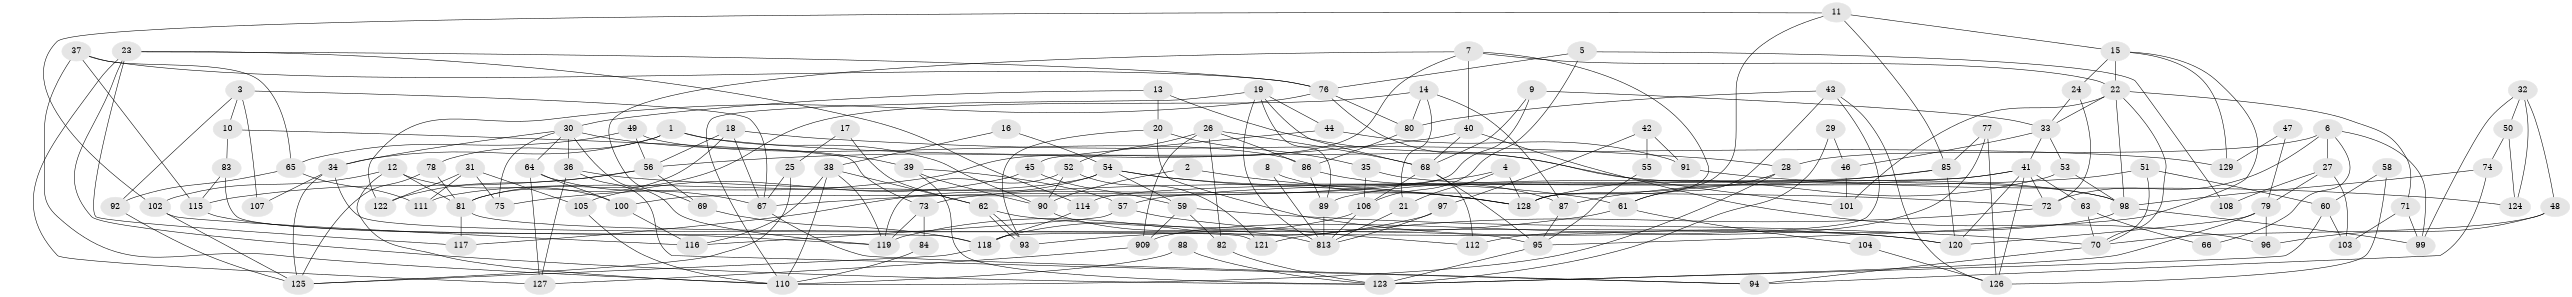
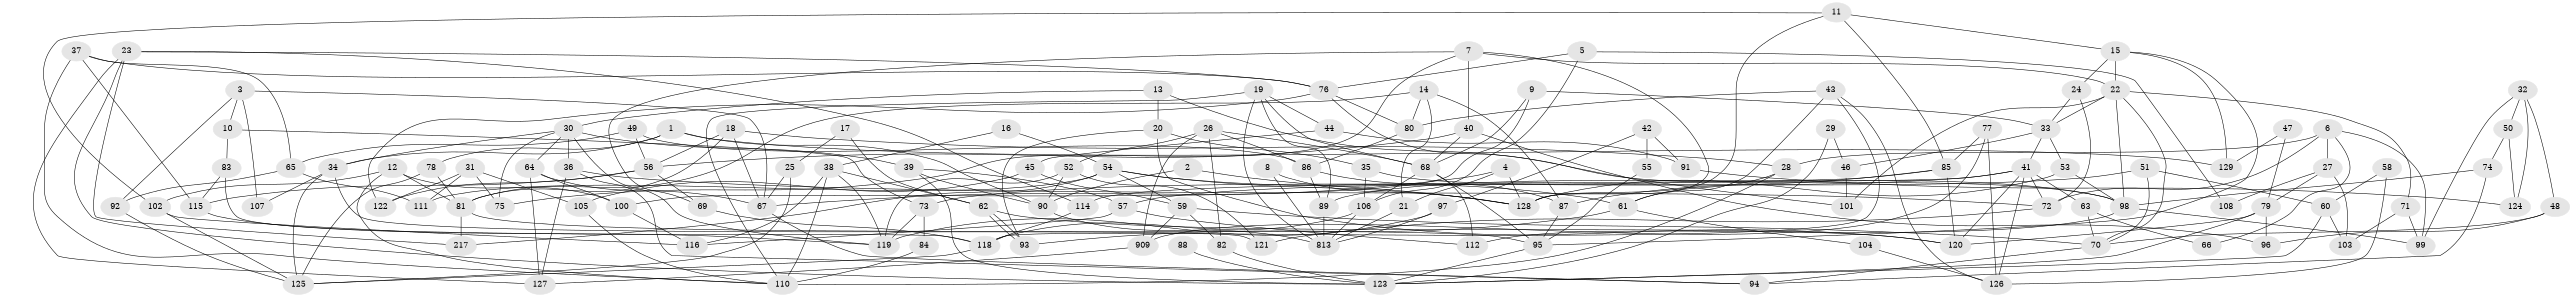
node "117": label "117" -> "217"
edge "88" -- "110": removed
